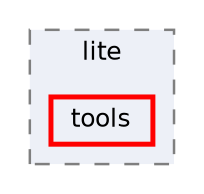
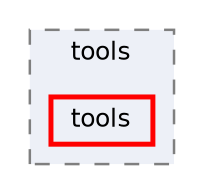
cluster "lite": label "lite" -> "tools"
